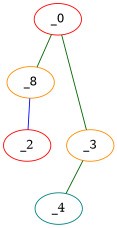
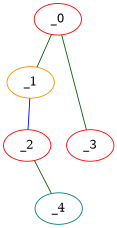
node "_8": label "_8" -> "_1"
node "_3": color darkorange -> red
edge "_3" -- "_4": now "_2" -- "_4"
